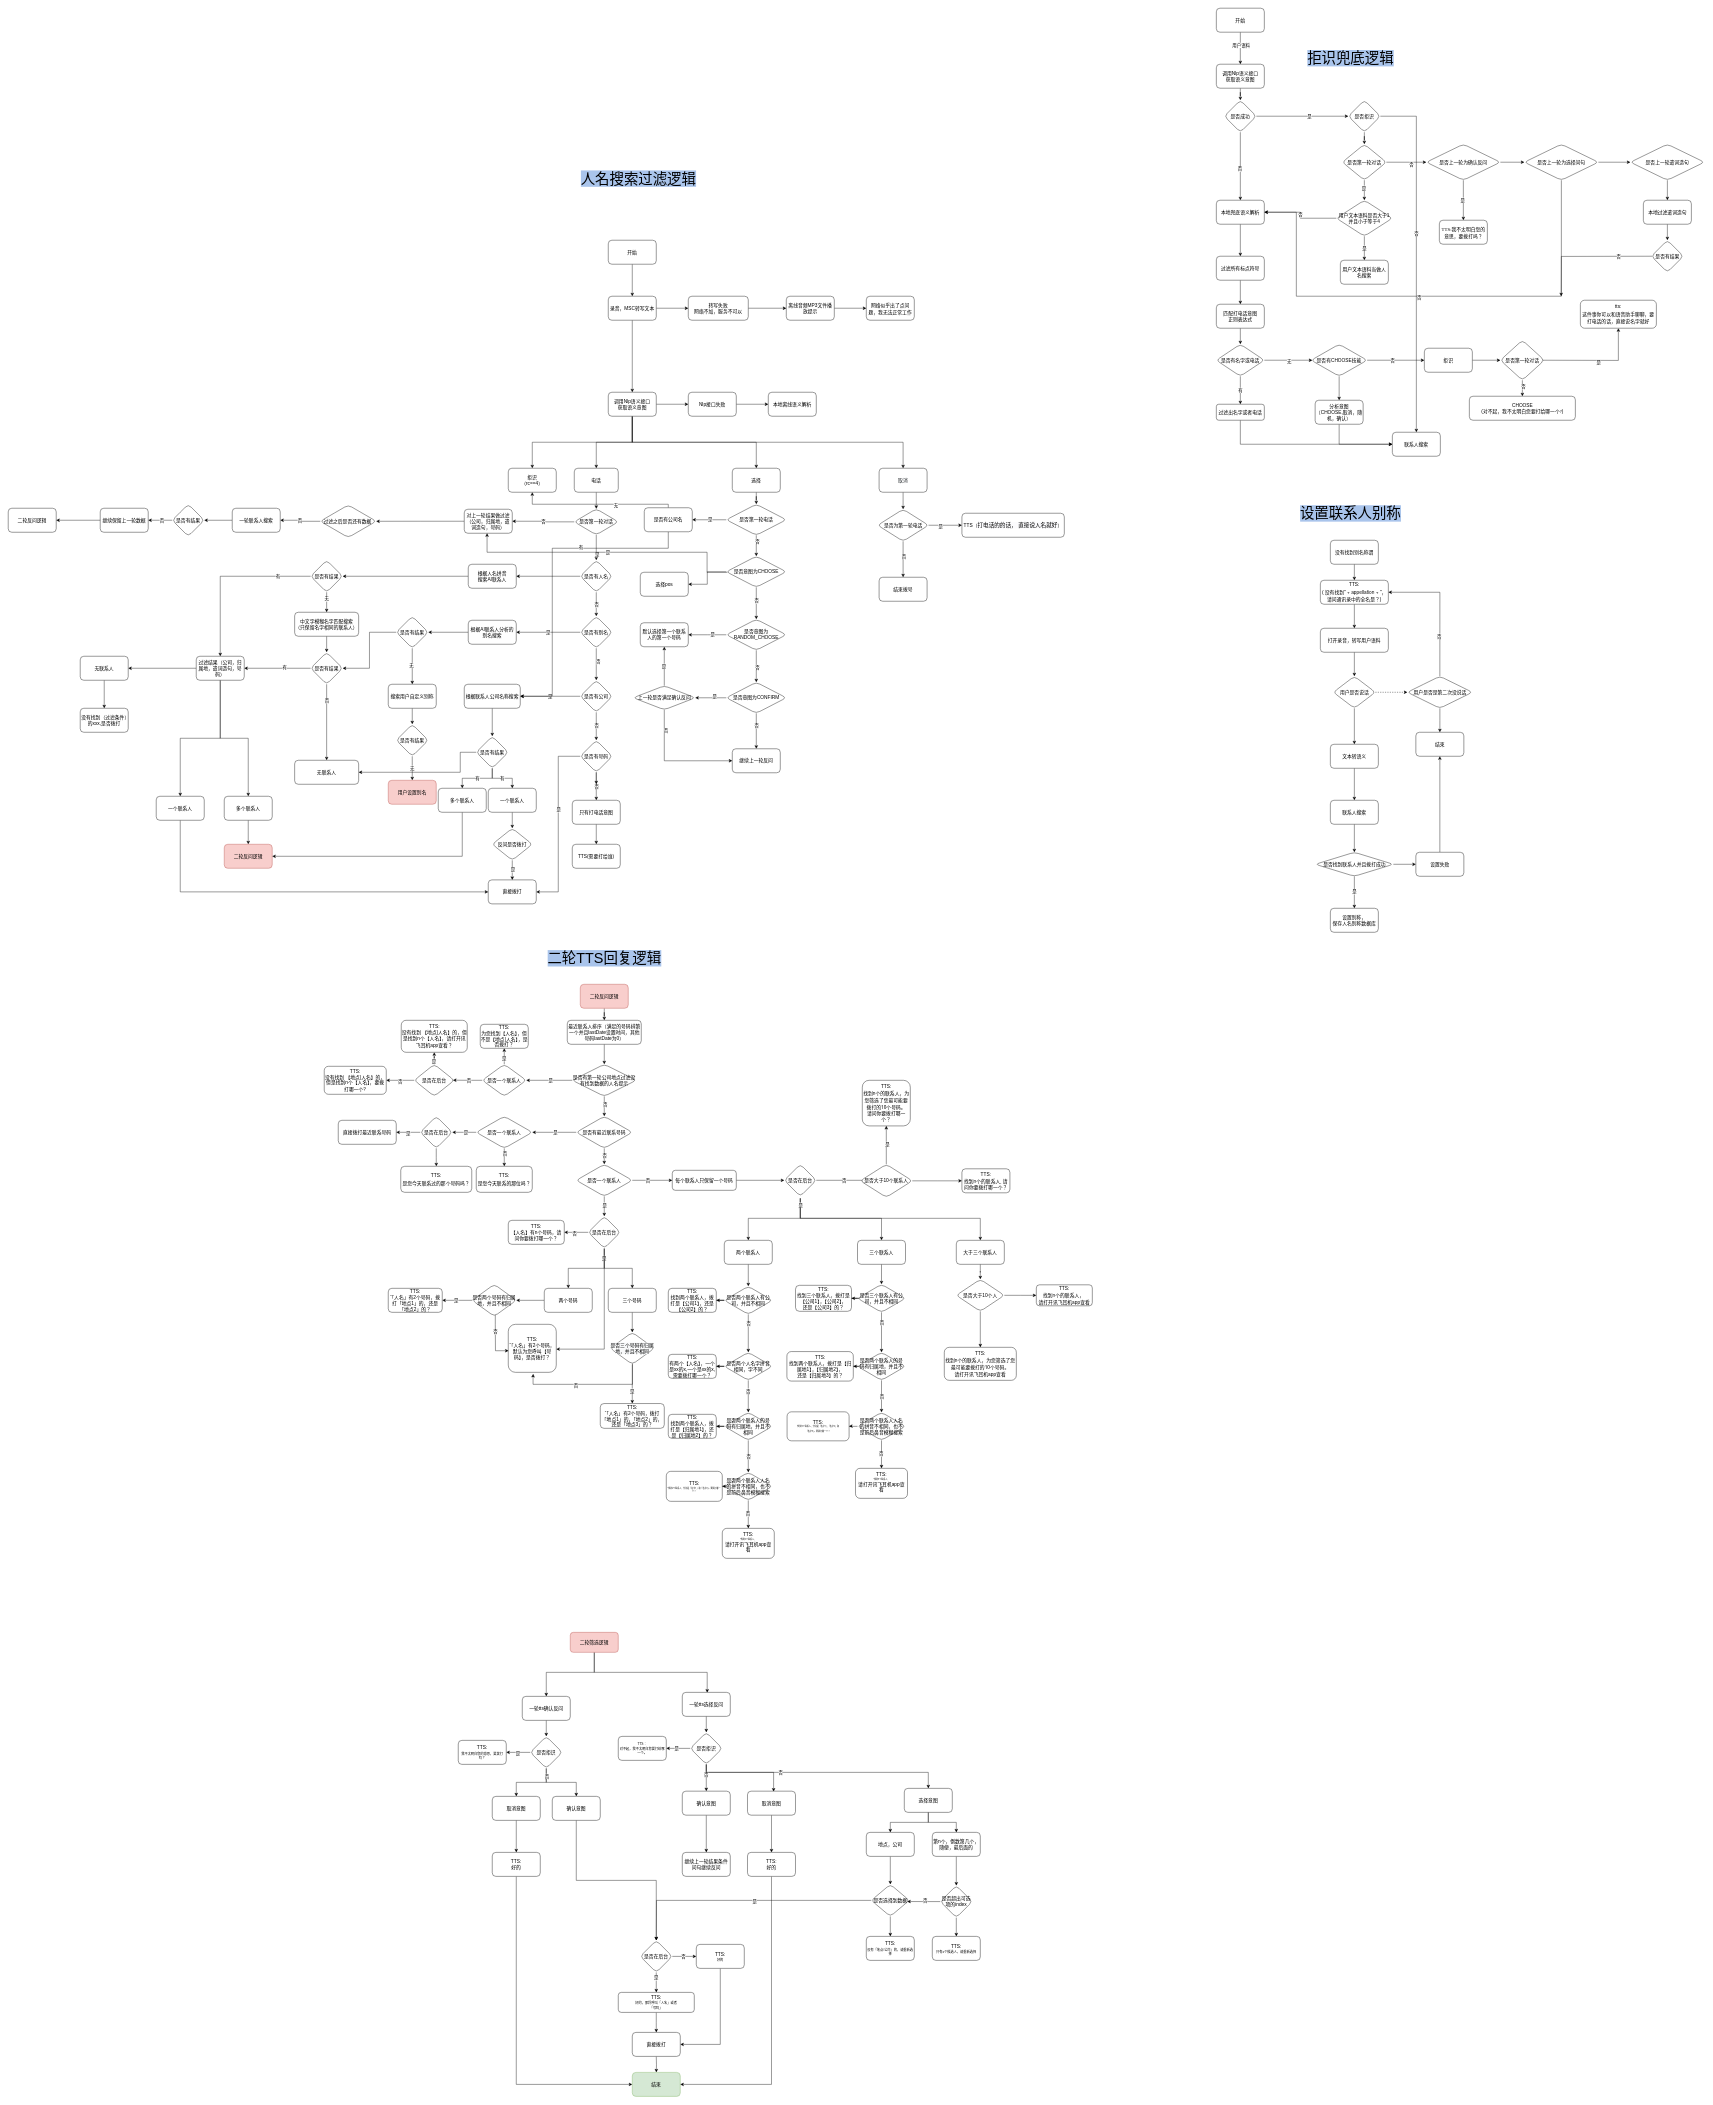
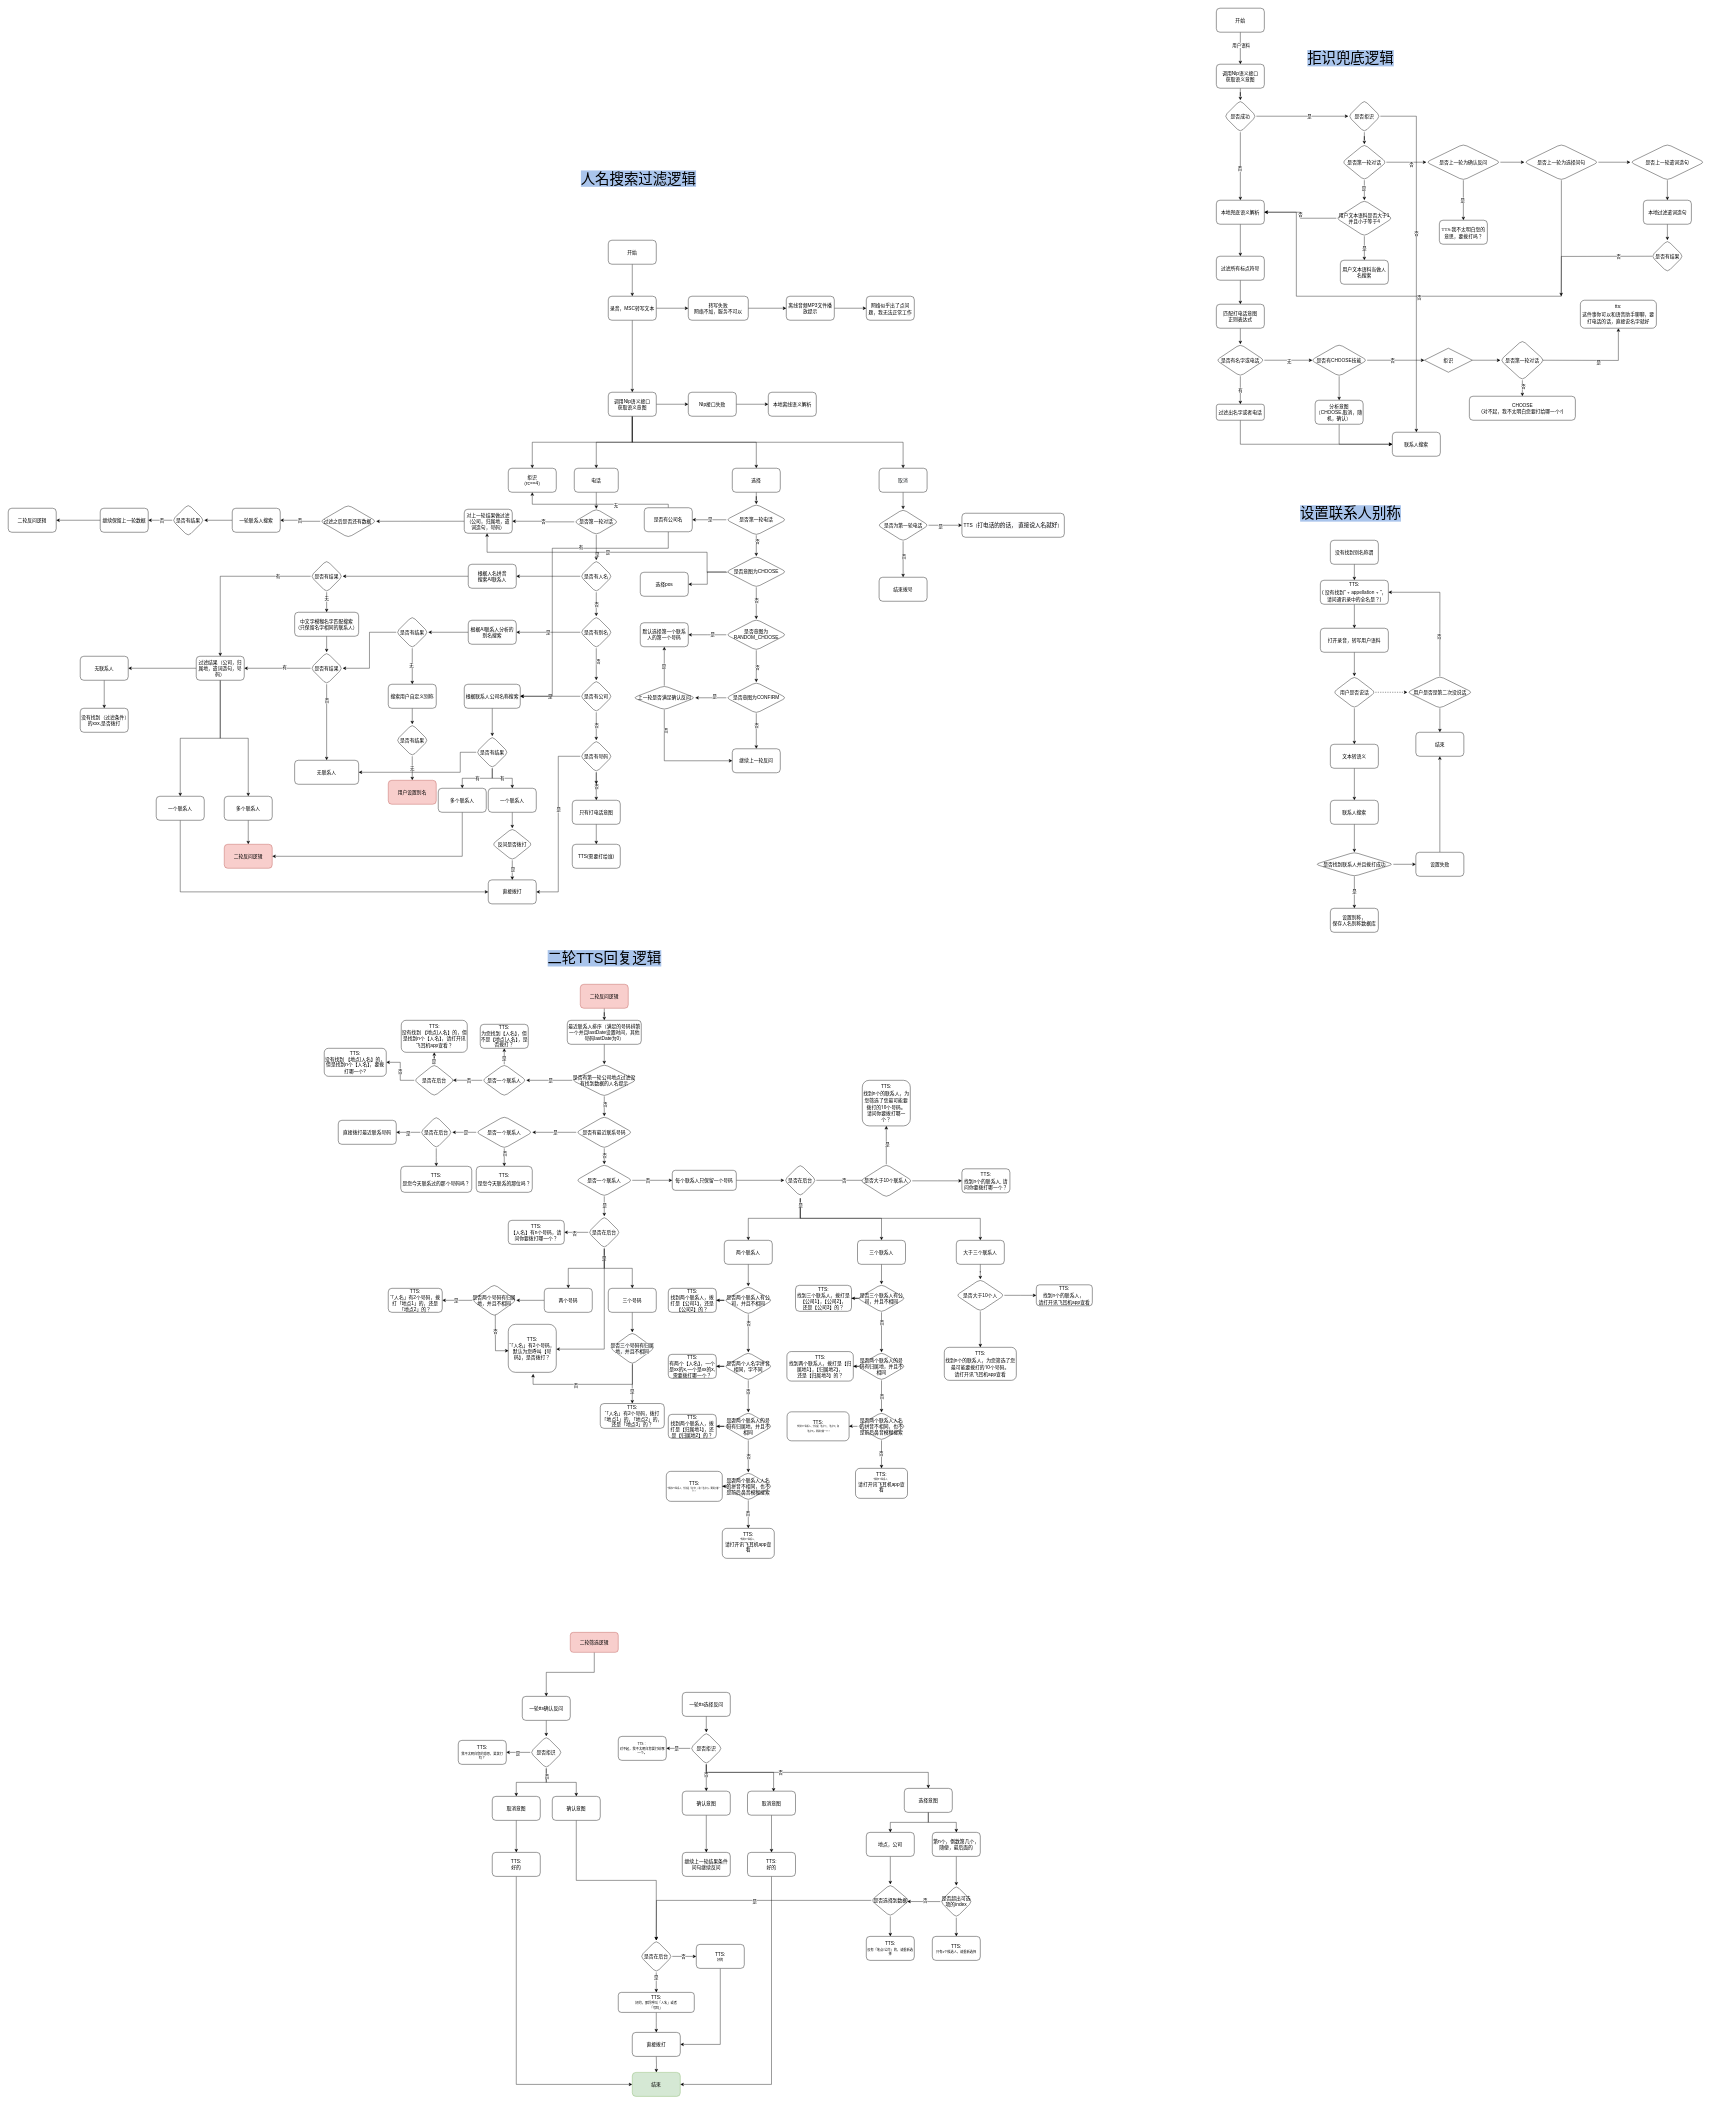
node "拒识": shape rounded rectangle -> diamond
node "TTS: 没有找到 【地点|人名】的，但是找到n个【人名】，要拨打哪一个?": moved (355, 1080) -> (355, 1062)
edge "二轮筛选逻辑" -> "一轮tts选择反问": removed
